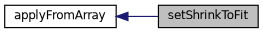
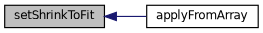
edge "setShrinkToFit" -> "applyFromArray": reversed
